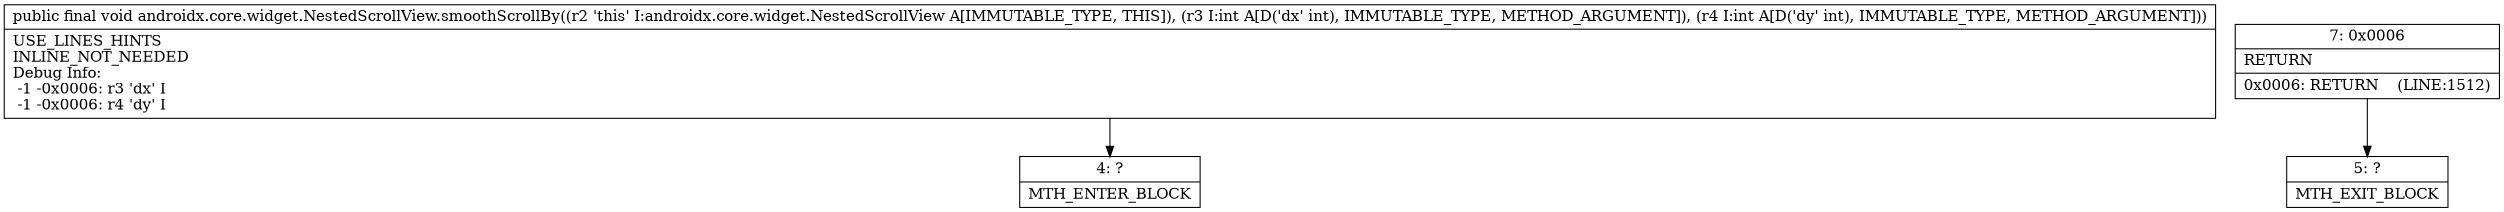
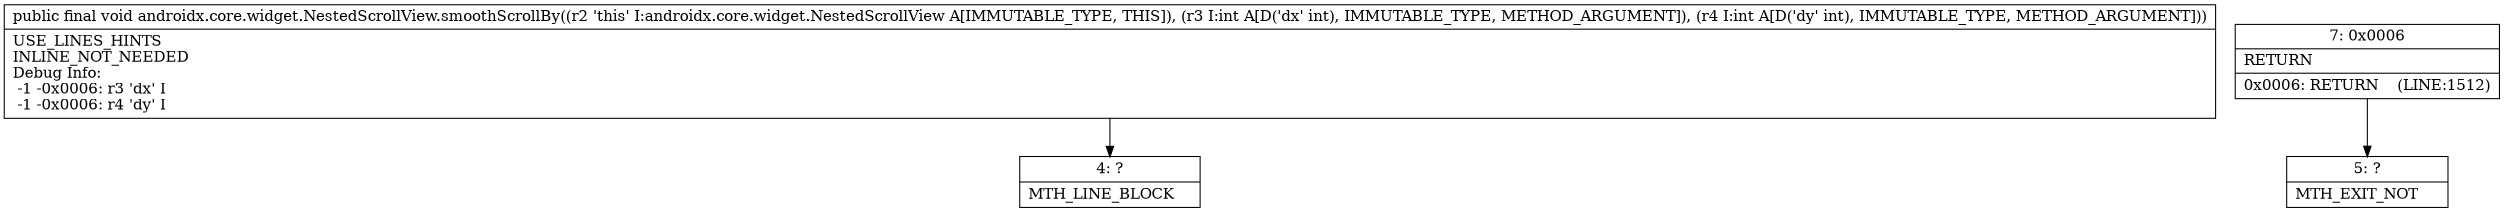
node "4: ?": text "MTH_ENTER_BLOCK" -> "MTH_LINE_BLOCK"
node "5: ?": text "MTH_EXIT_BLOCK" -> "MTH_EXIT_NOT"
